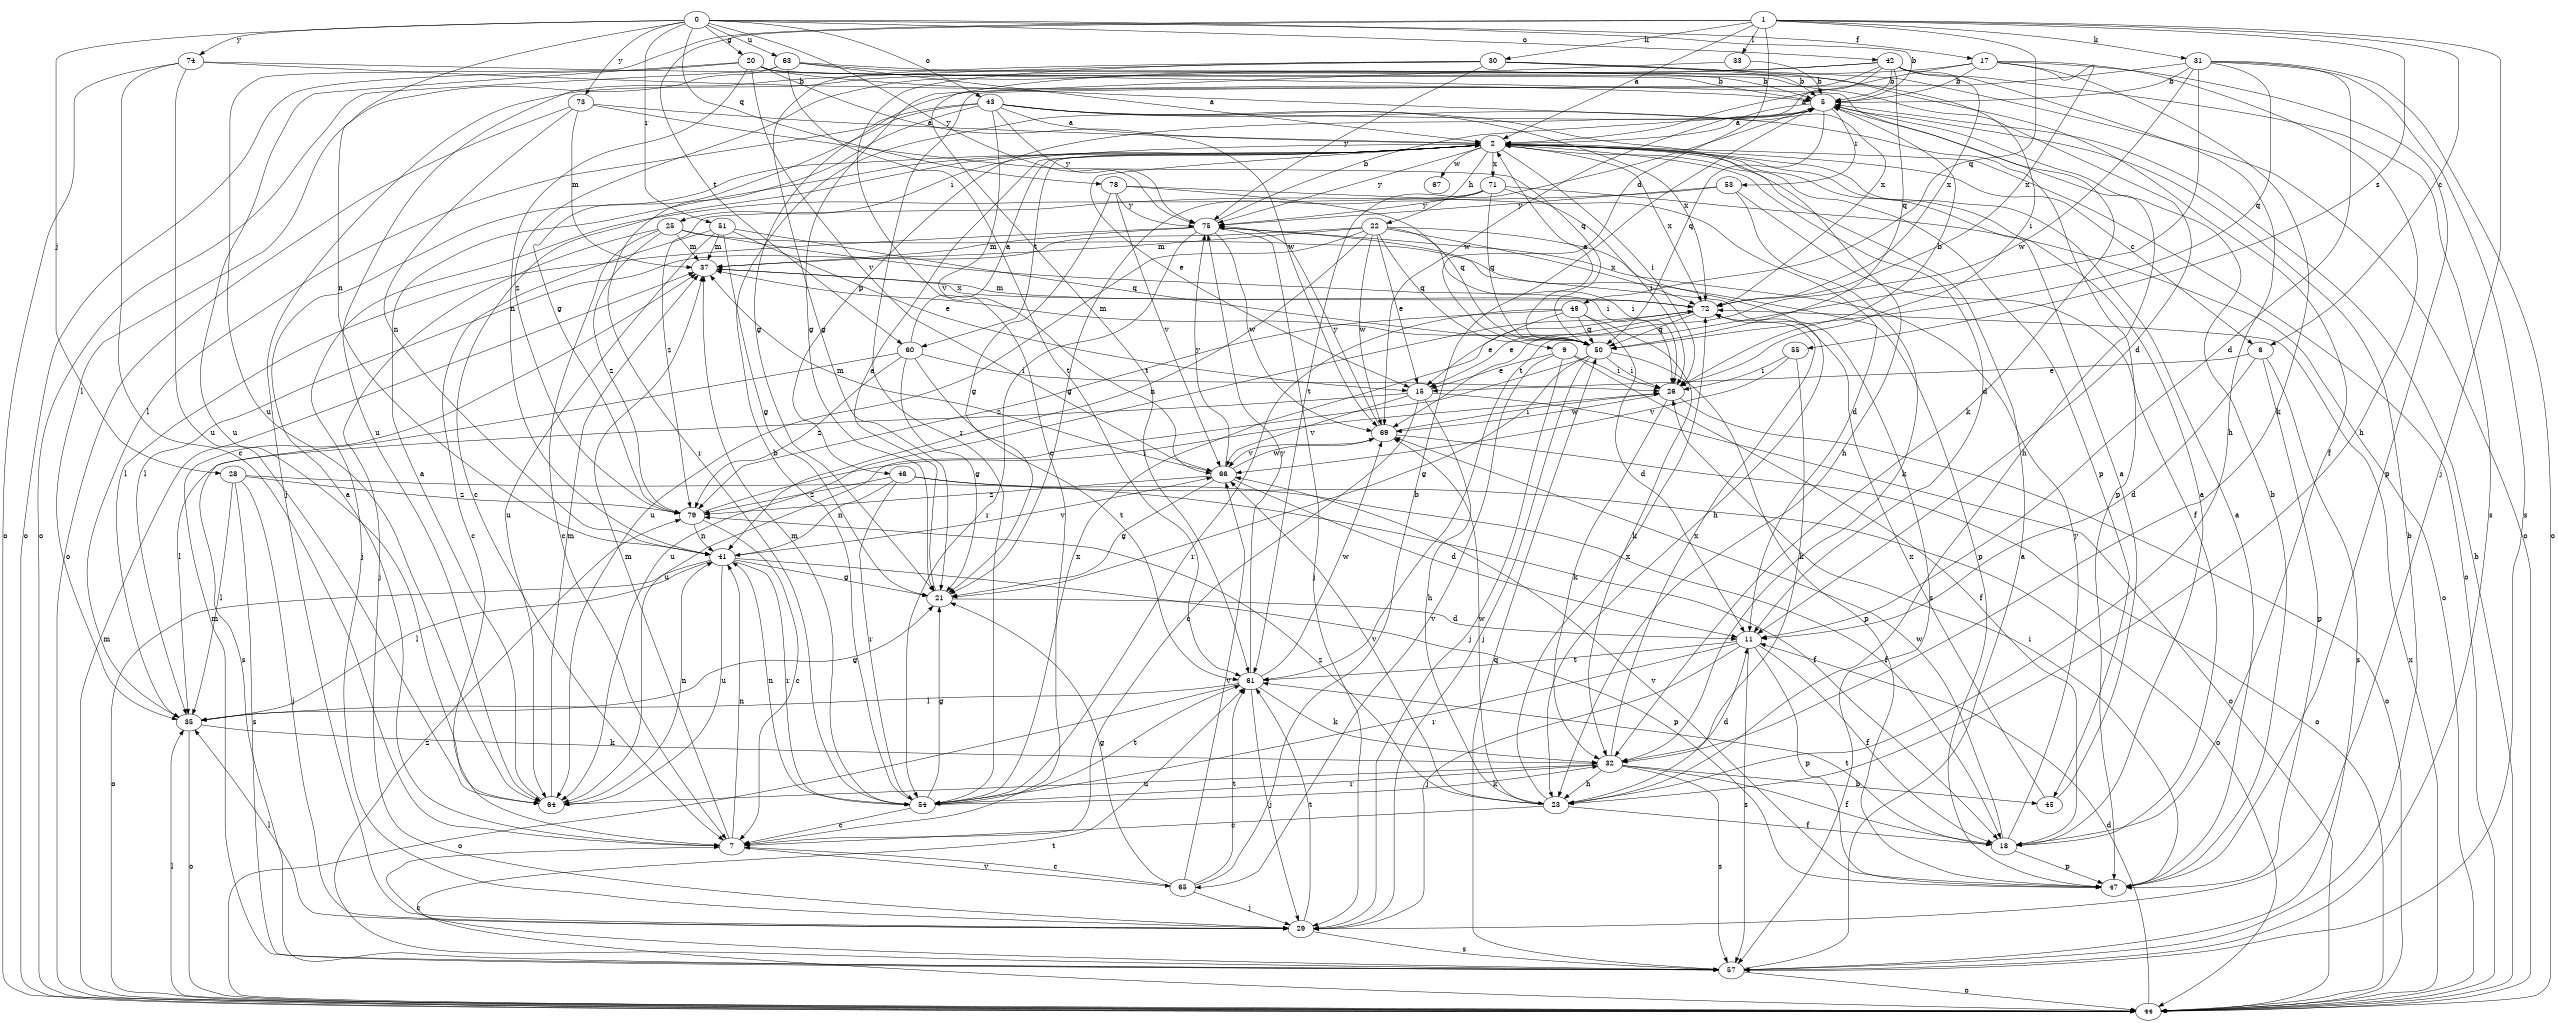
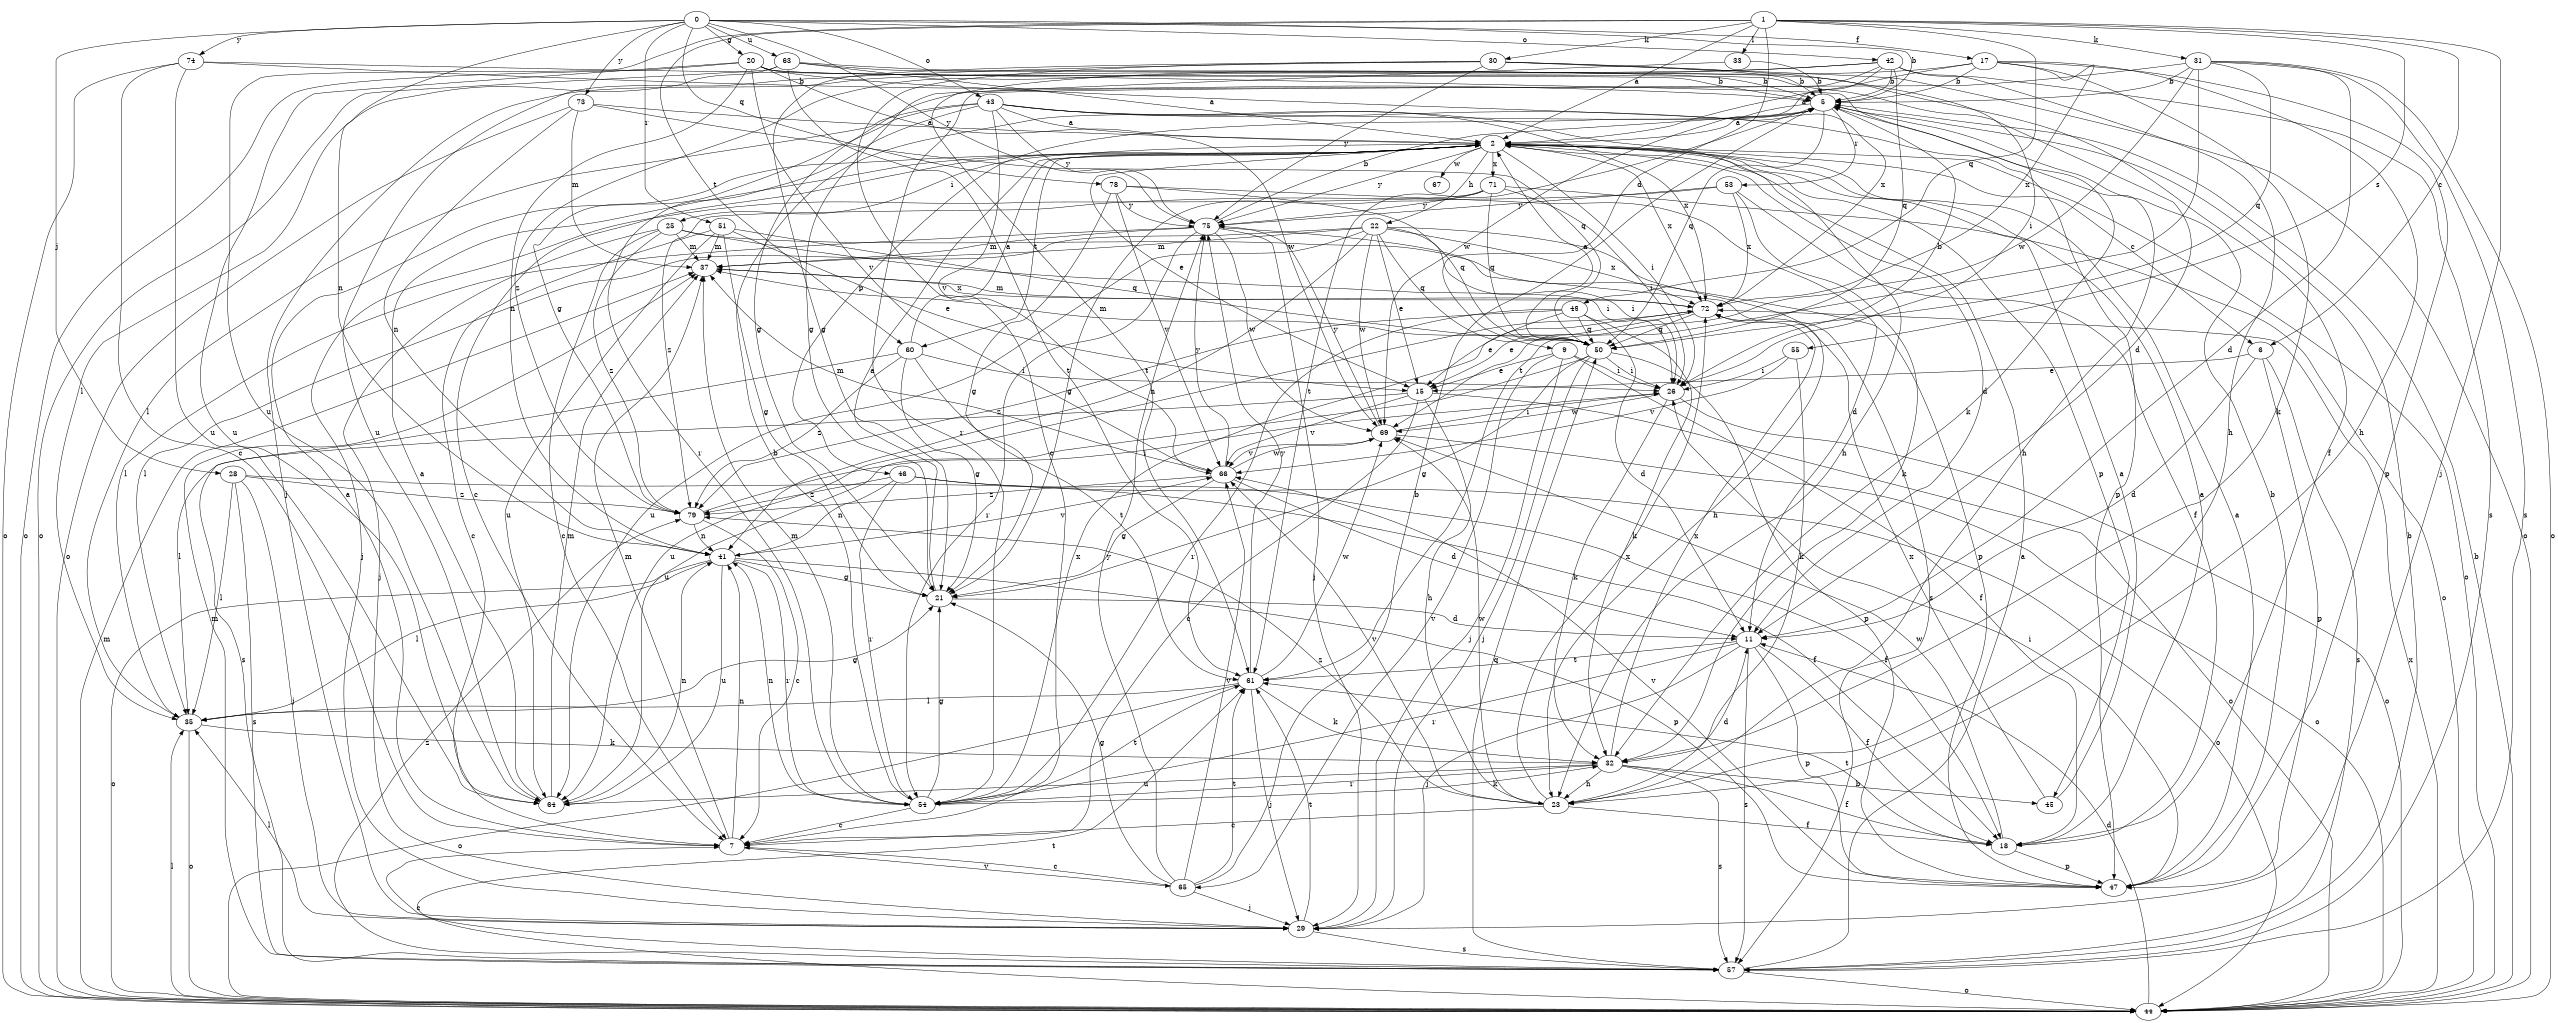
edge "42" -> "72": now "53" -> "72"
edge "18" -> "75": now "65" -> "75"
